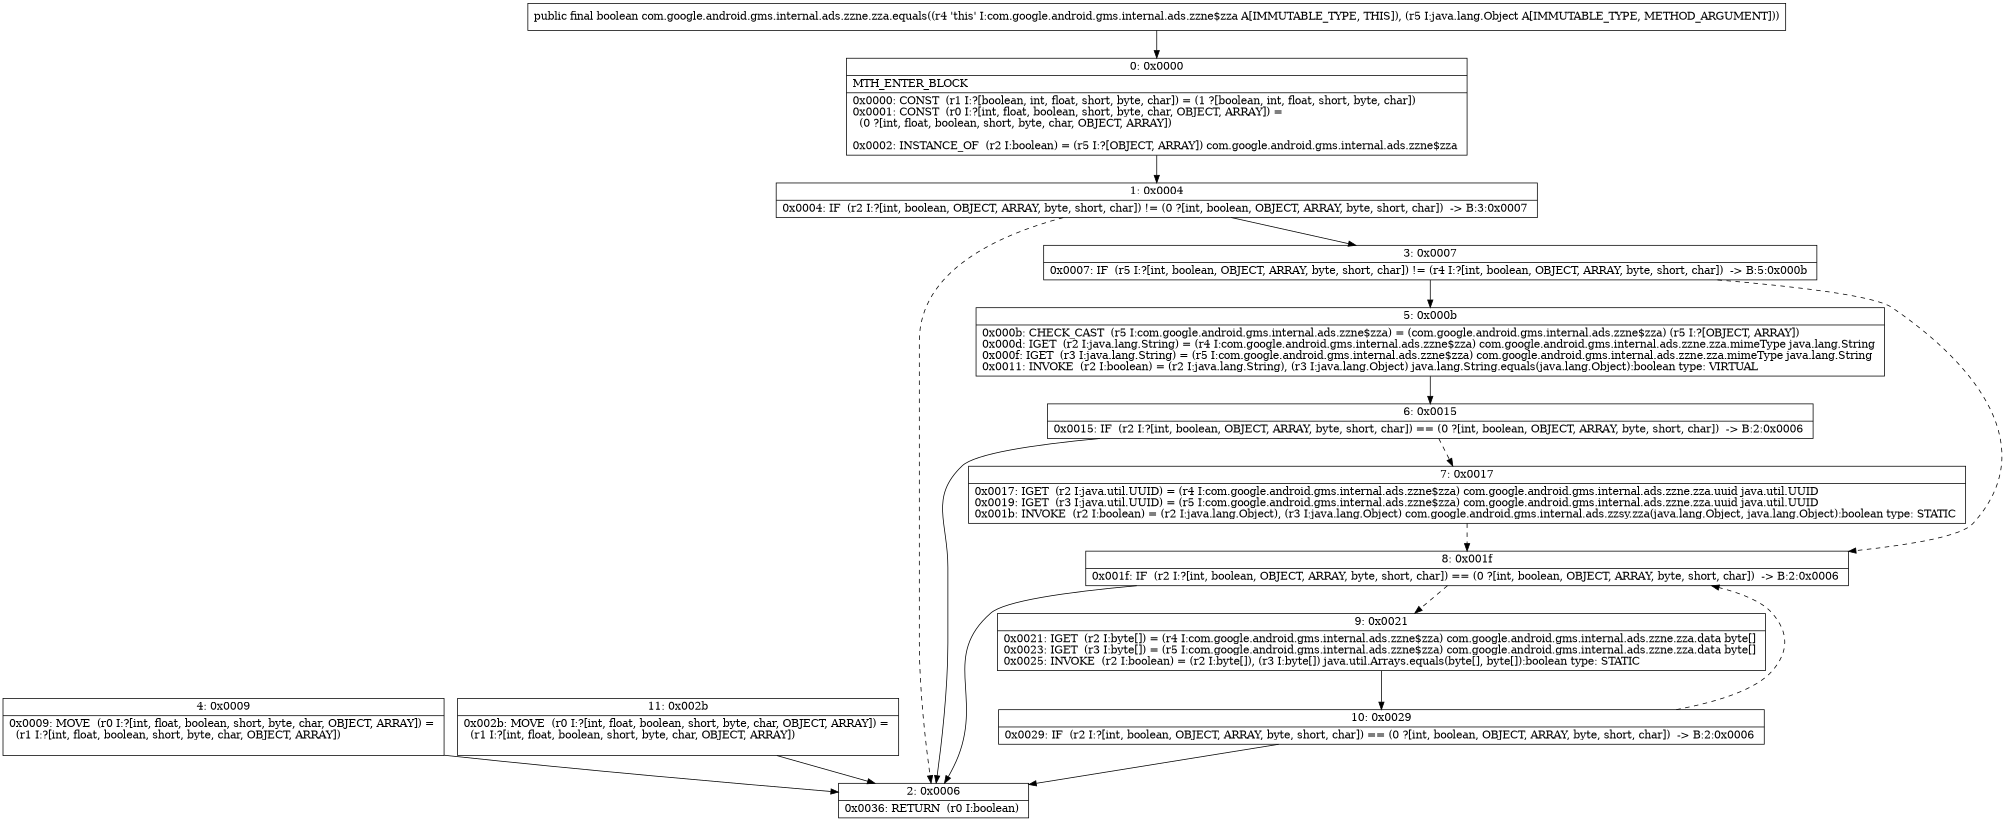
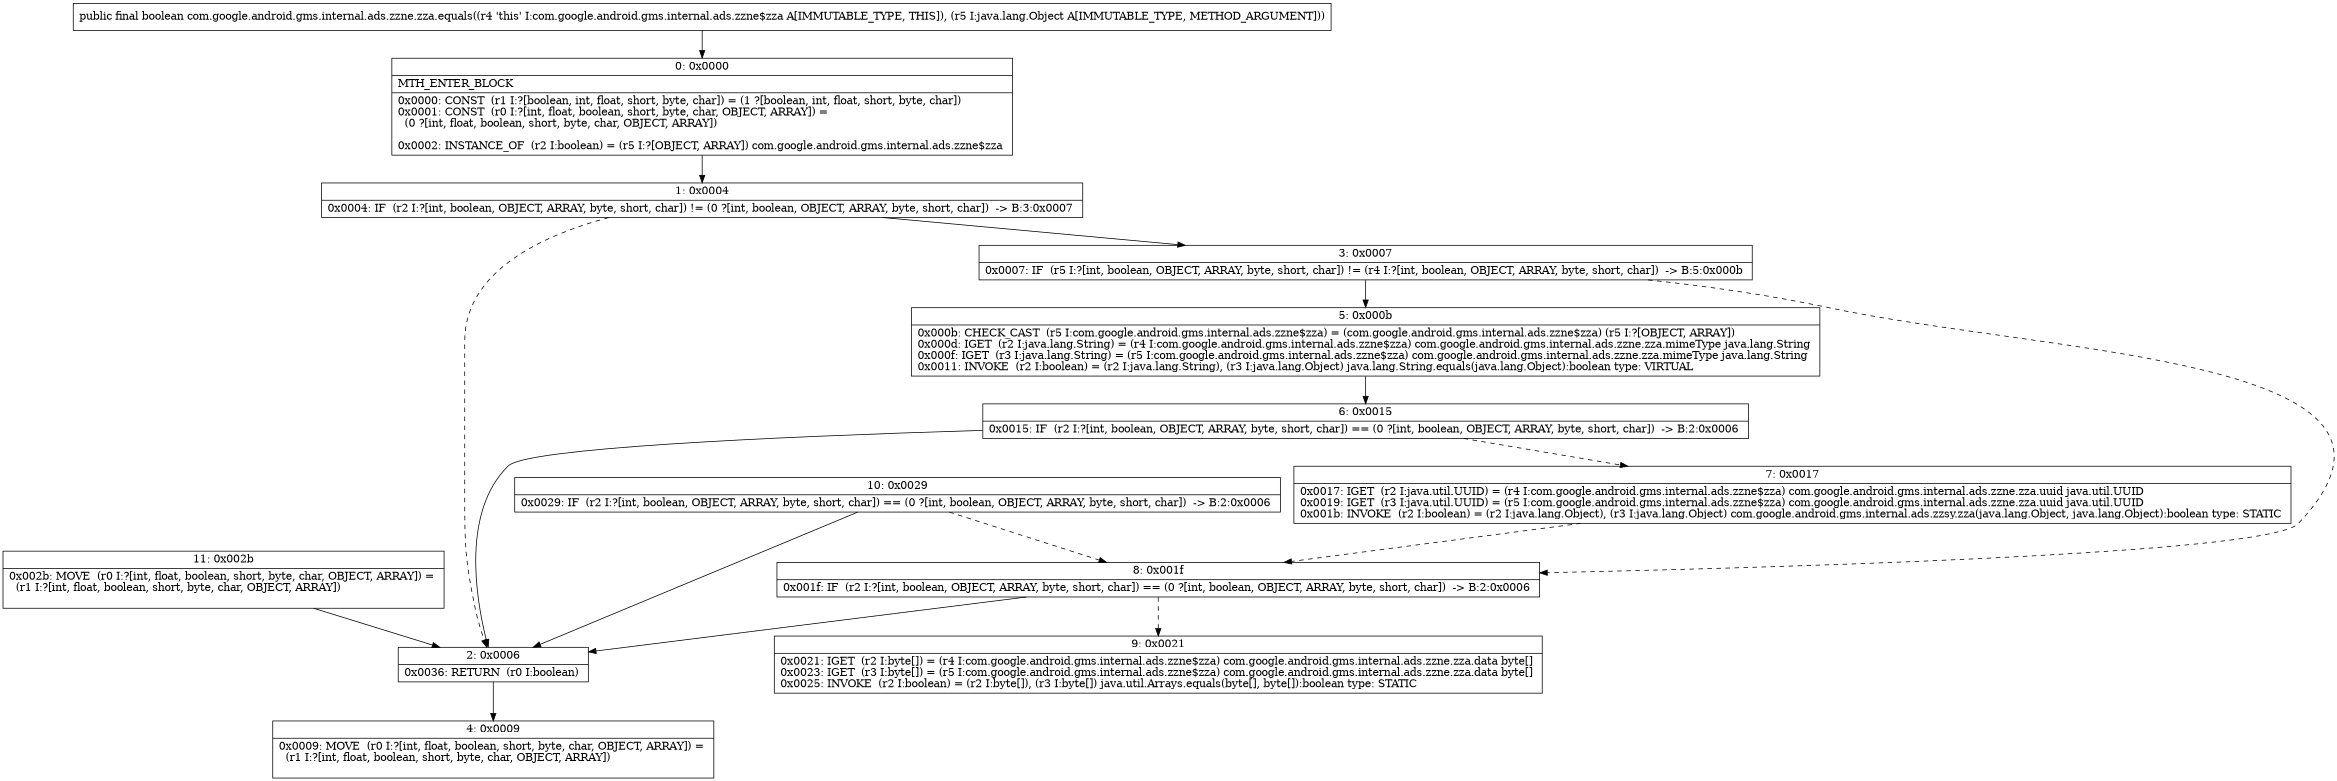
edge "9: 0x0021" -> "10: 0x0029": removed
edge "4: 0x0009" -> "2: 0x0006": reversed
